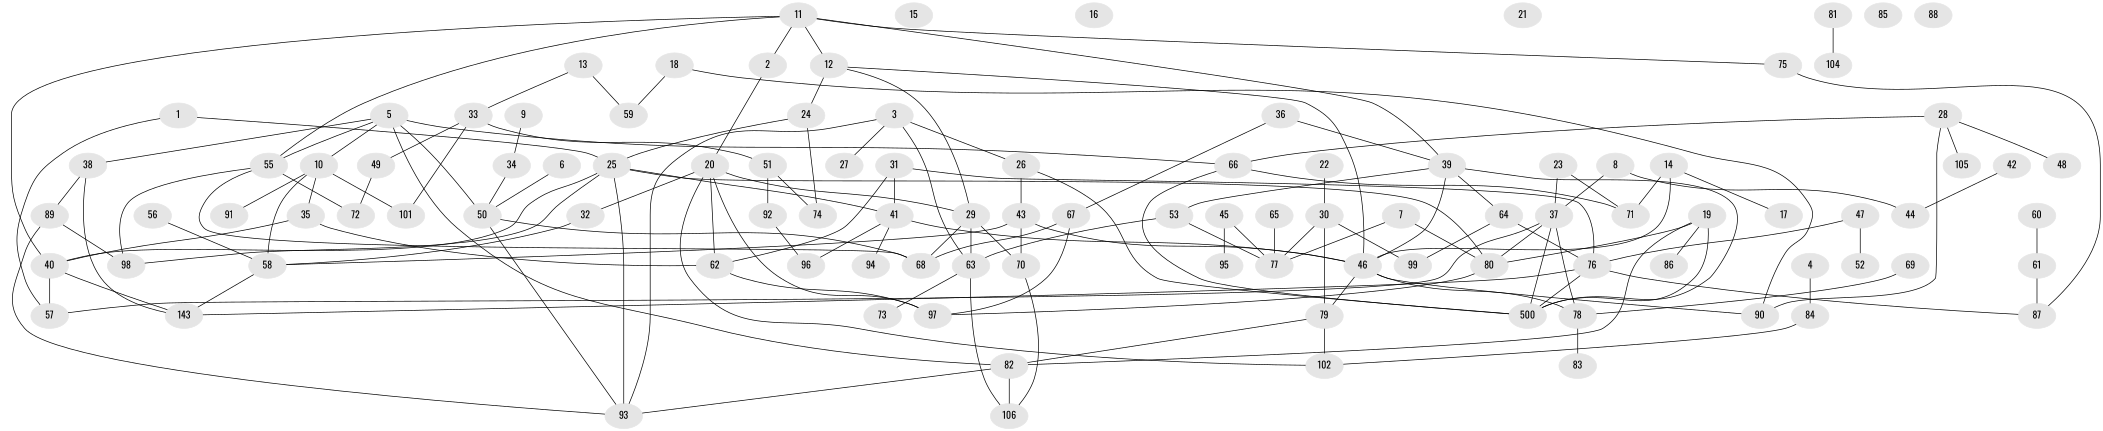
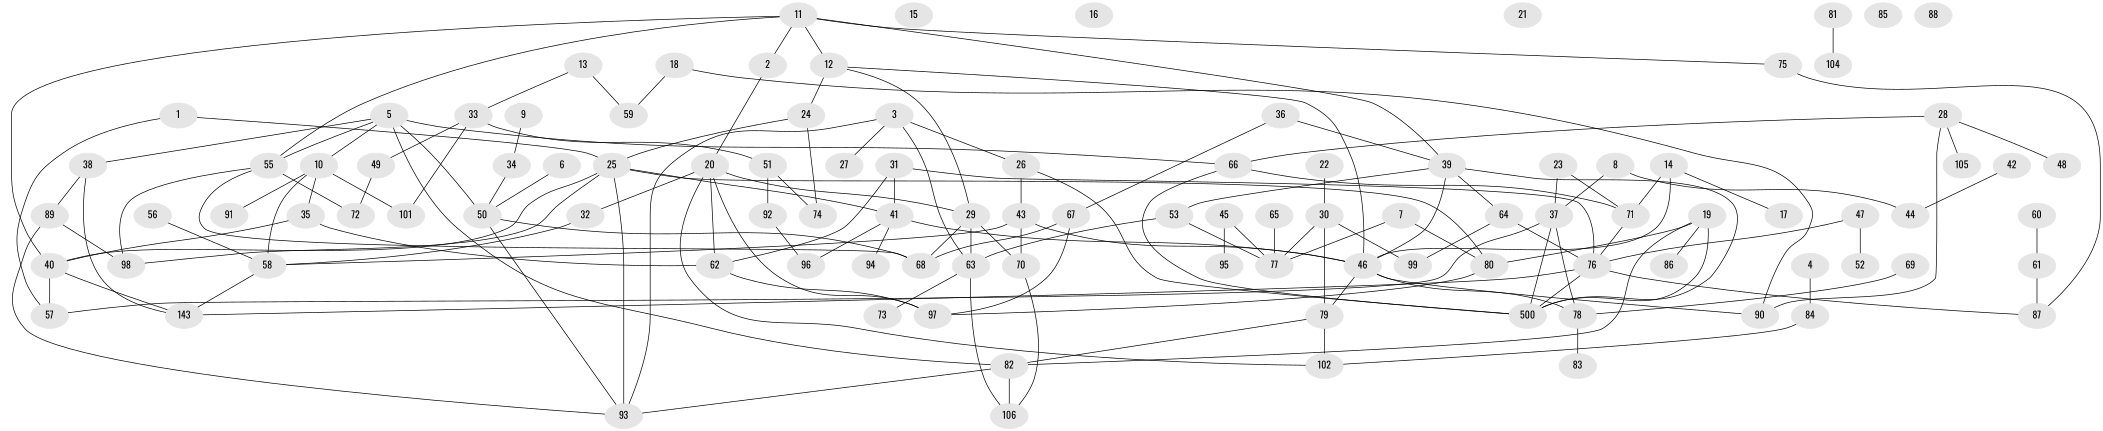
edge "71" -- "76": added
edge "37" -- "80": removed
